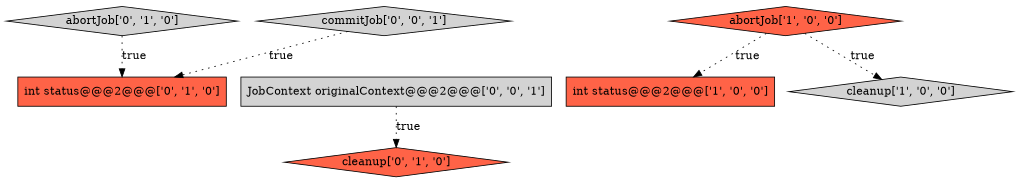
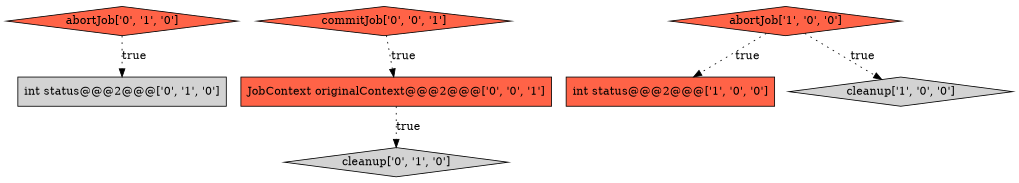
node "abortJob['0', '1', '0']": fillcolor lightgray -> tomato
node "commitJob['0', '0', '1']": fillcolor lightgray -> tomato
edge "commitJob['0', '0', '1']" -> "int status@@@2@@@['0', '1', '0']": now "commitJob['0', '0', '1']" -> "JobContext originalContext@@@2@@@['0', '0', '1']"
node "int status@@@2@@@['0', '1', '0']": fillcolor tomato -> lightgray
node "JobContext originalContext@@@2@@@['0', '0', '1']": fillcolor lightgray -> tomato
node "cleanup['0', '1', '0']": fillcolor tomato -> lightgray
